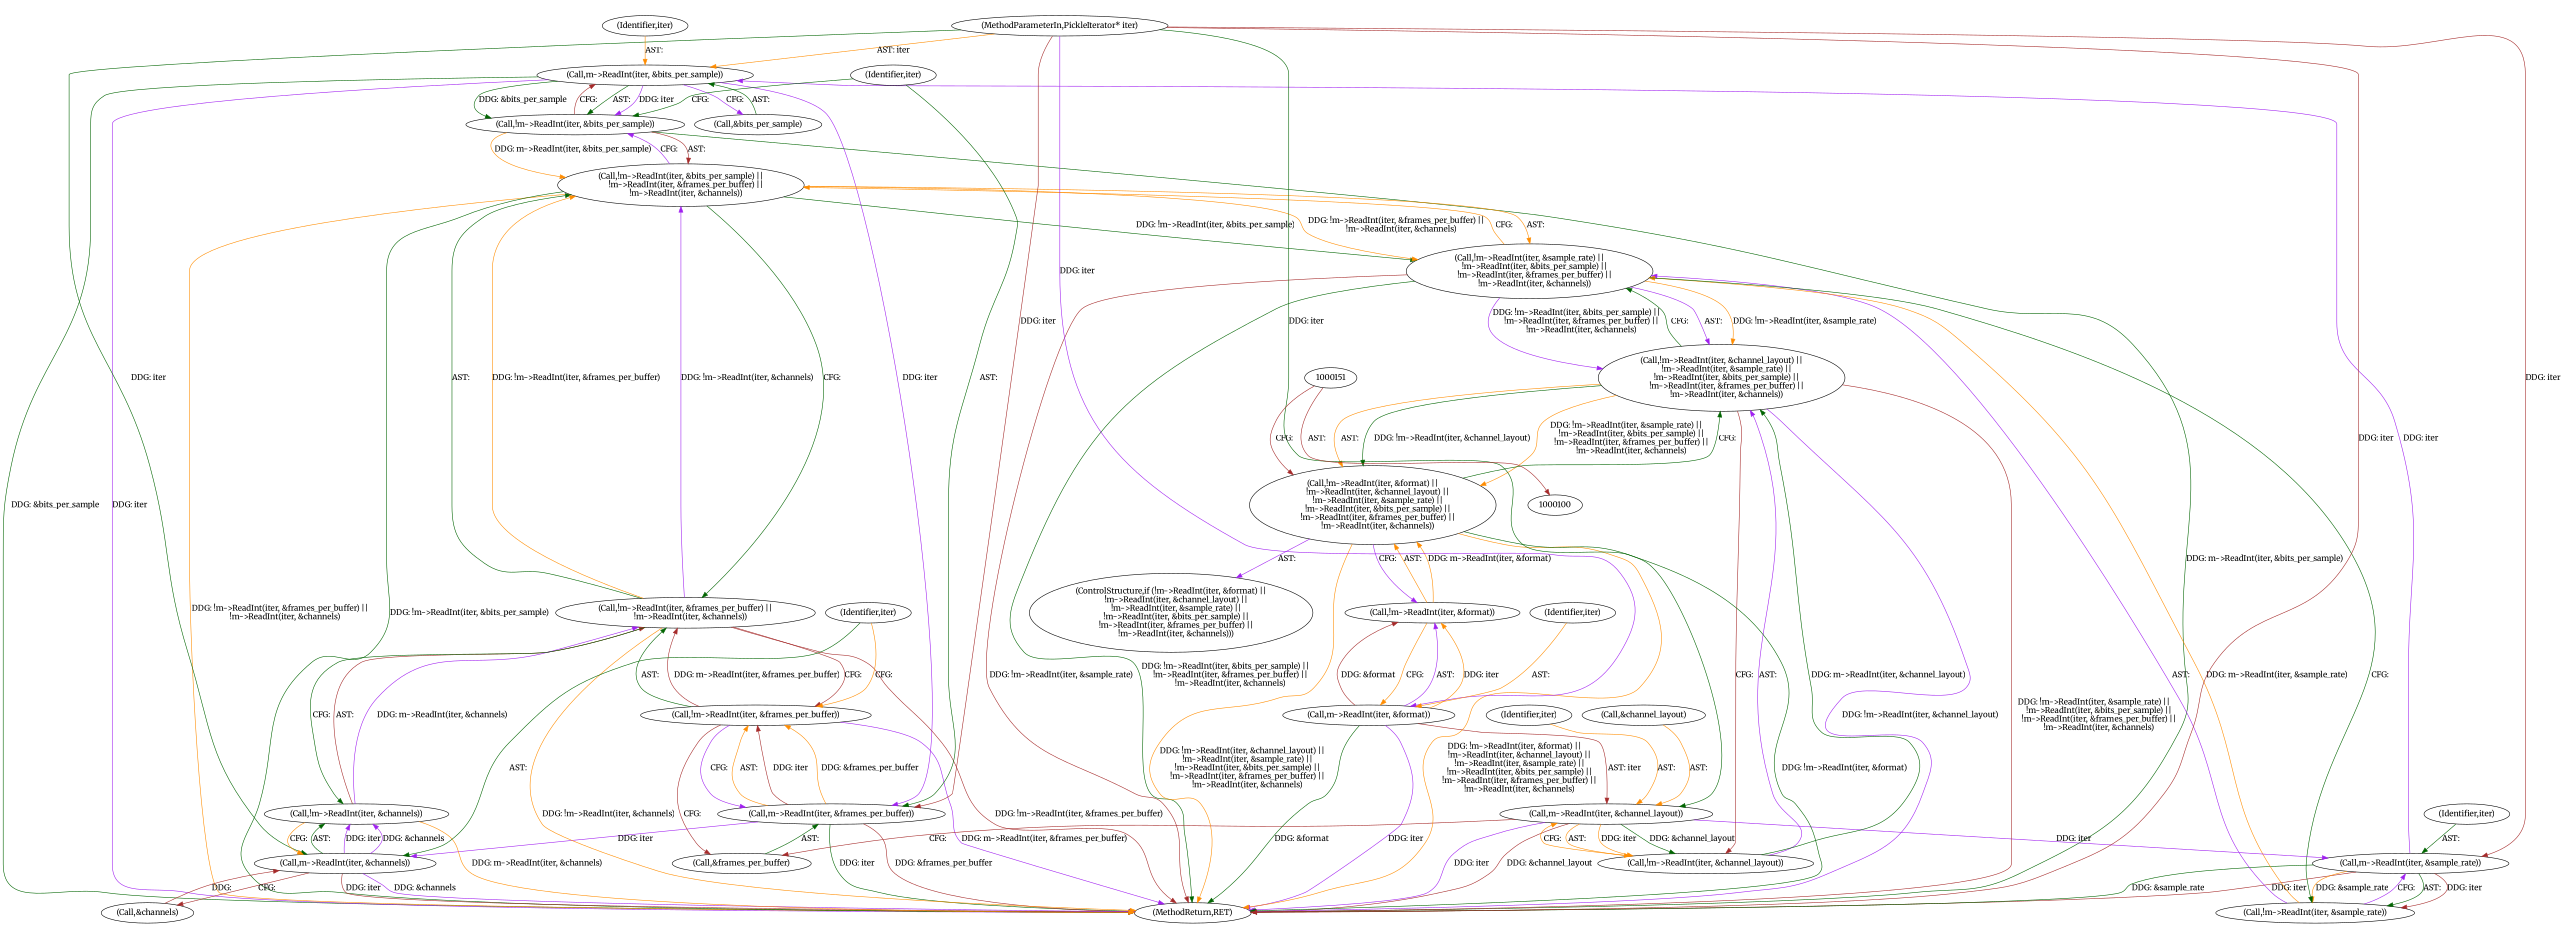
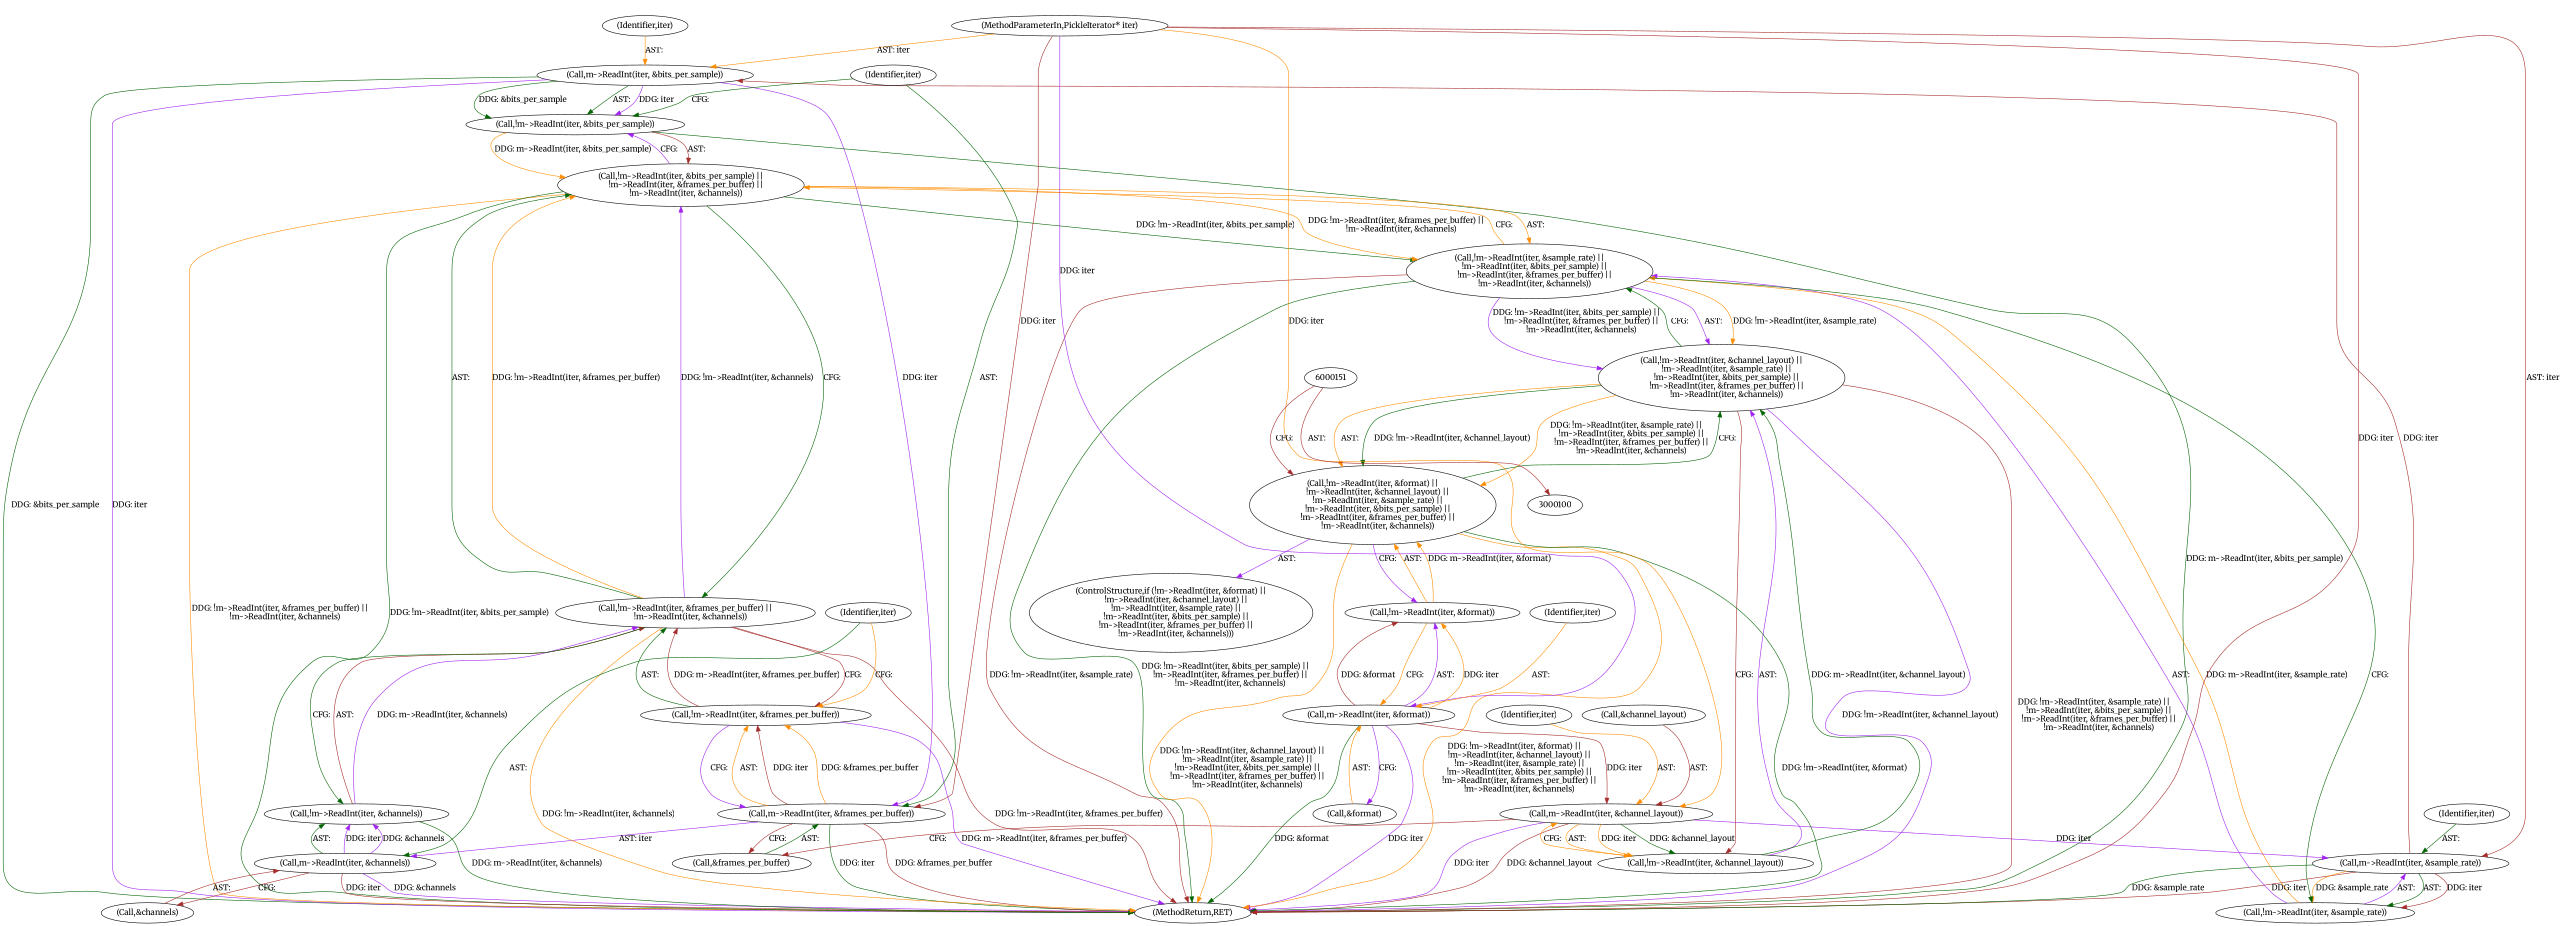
edge "(MethodParameterIn,PickleIterator* iter)" -> "(Call,m->ReadInt(iter, &channels))": removed, label "DDG: iter"
edge "(Call,m->ReadInt(iter, &sample_rate))" -> "(Call,m->ReadInt(iter, &bits_per_sample))": color purple -> brown
edge "(Call,!m->ReadInt(iter, &bits_per_sample))" -> "(Call,m->ReadInt(iter, &bits_per_sample))": removed, label "CFG:"
node "(Call,&bits_per_sample)": removed
node "1000151": label "1000151" -> "6000151"
edge "(MethodParameterIn,PickleIterator* iter)" -> "(Call,m->ReadInt(iter, &sample_rate))": label "DDG: iter" -> "AST: iter"
edge "(MethodParameterIn,PickleIterator* iter)" -> "(Call,m->ReadInt(iter, &channel_layout))": color darkgreen -> darkorange
node "1000100": label "1000100" -> "3000100"
edge "(Call,&channel_layout)" -> "(Call,m->ReadInt(iter, &channel_layout))": color darkorange -> brown
edge "(Call,m->ReadInt(iter, &format))" -> "(Call,m->ReadInt(iter, &channel_layout))": label "AST: iter" -> "DDG: iter"
edge "(Call,!m->ReadInt(iter, &frames_per_buffer))" -> "(Call,&frames_per_buffer)": now "(Call,m->ReadInt(iter, &frames_per_buffer))" -> "(Call,&frames_per_buffer)"
node "(Call,&format)": added
edge "(Call,!m->ReadInt(iter, &channels))" -> "(Call,m->ReadInt(iter, &channels))": removed, label "CFG:"
edge "(Call,m->ReadInt(iter, &frames_per_buffer))" -> "(Call,m->ReadInt(iter, &channels))": label "DDG: iter" -> "AST: iter"
edge "(Call,&channels)" -> "(Call,m->ReadInt(iter, &channels))": label "DDG: " -> "AST: "
edge "(Call,!m->ReadInt(iter, &sample_rate))" -> "(Call,m->ReadInt(iter, &sample_rate))": label "CFG: " -> "AST: "
edge "(Call,!m->ReadInt(iter, &channels))" -> "(MethodReturn,RET)": color darkorange -> darkgreen
